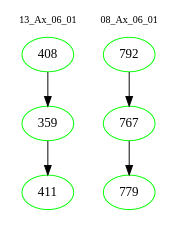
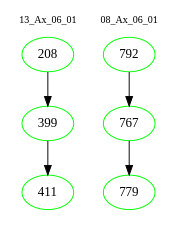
node "408": label "408" -> "208"
node "359": label "359" -> "399"
